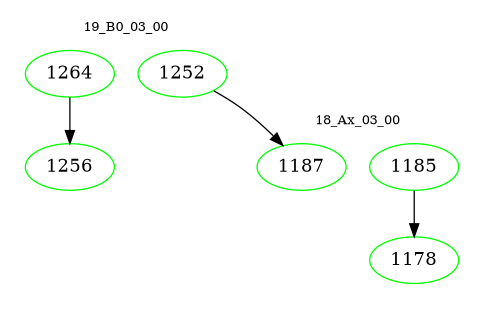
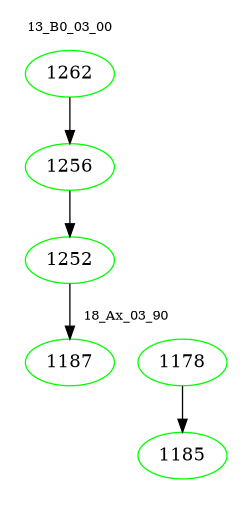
cluster "19_B0_03_00": label "19_B0_03_00" -> "13_B0_03_00"
node "1264": label "1264" -> "1262"
cluster "18_Ax_03_00": label "18_Ax_03_00" -> "18_Ax_03_90"
edge "1256" -> "1252": added
edge "1185" -> "1178": reversed
